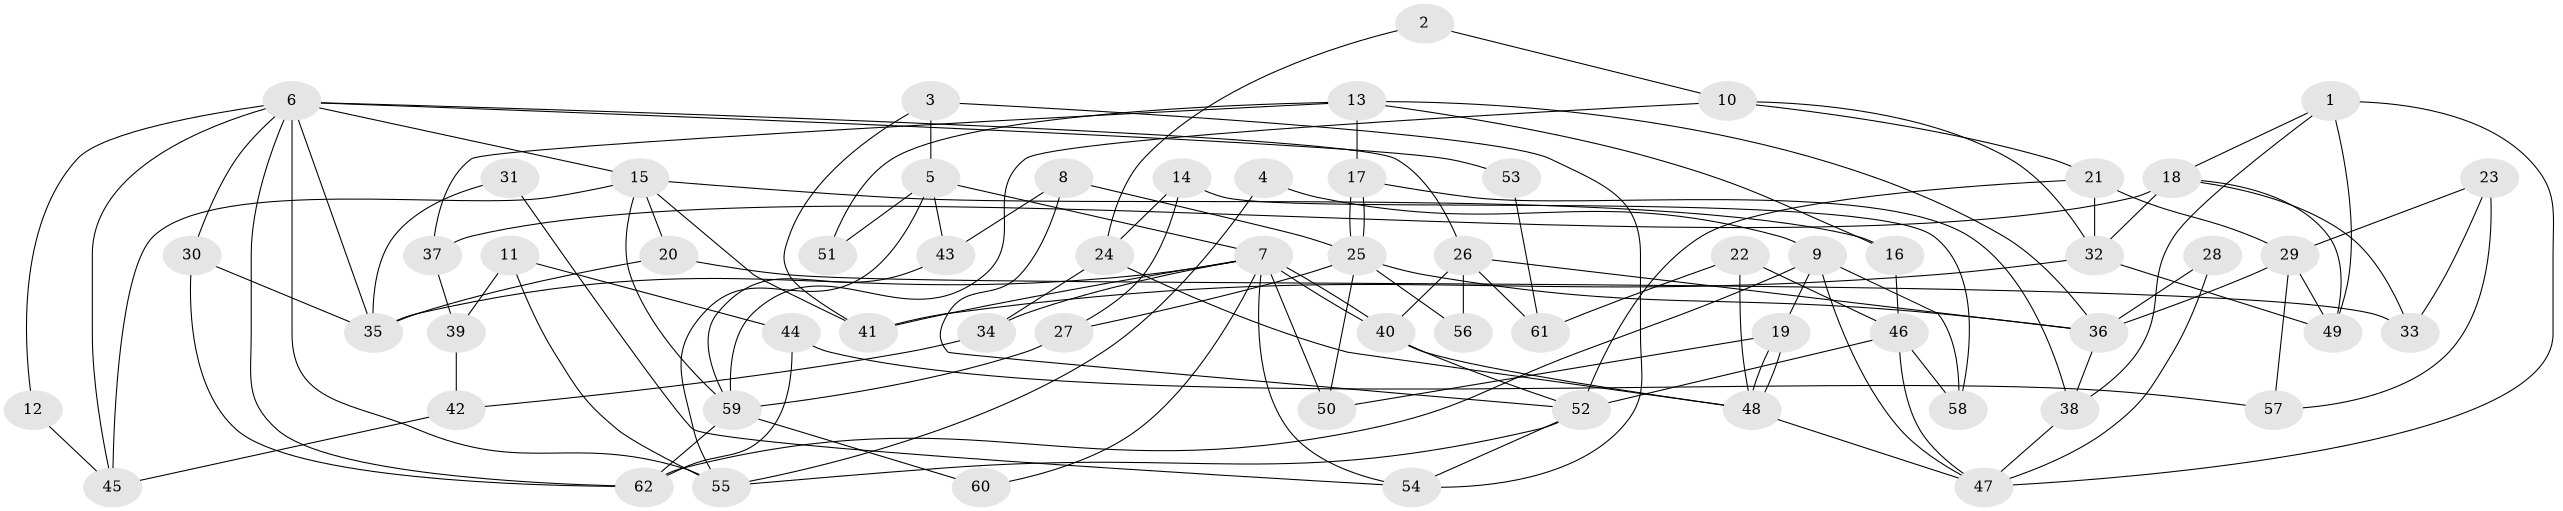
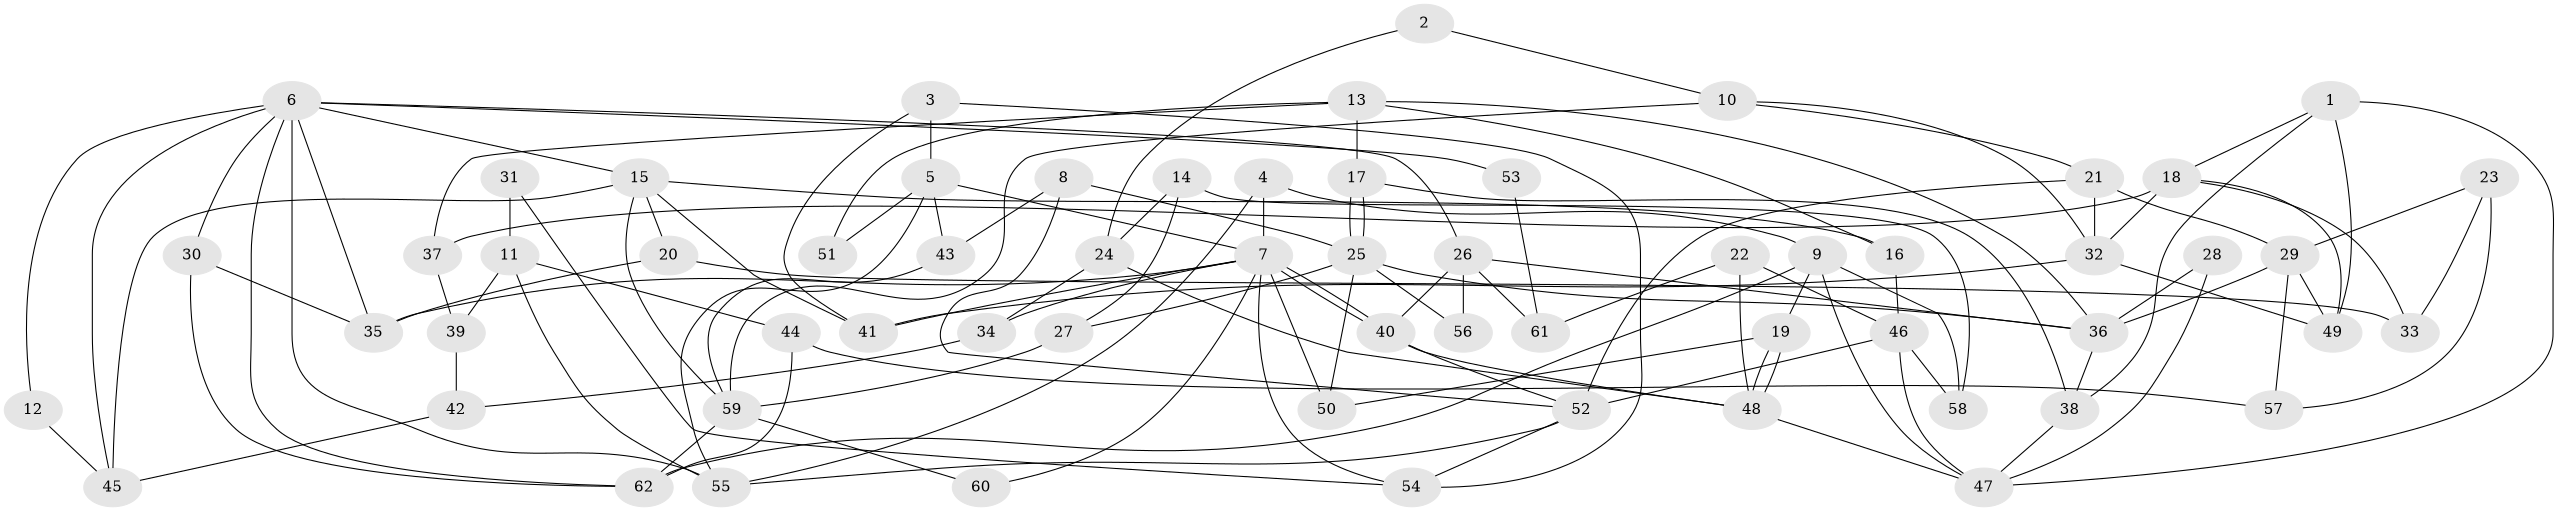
edge "4" -- "7": added
edge "31" -- "35": now "31" -- "11"
